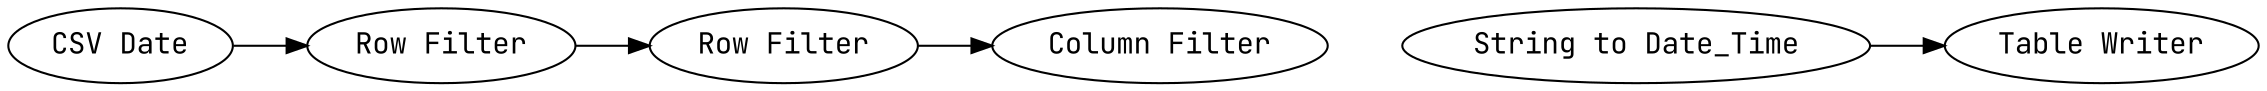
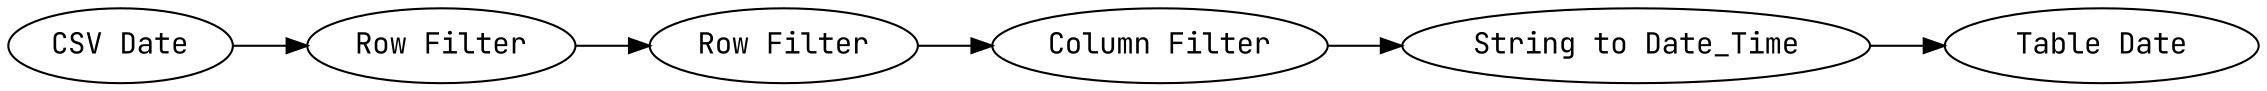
edge "Column Filter" -> "String to Date_Time": added
node "Table Writer": label "Table Writer" -> "Table Date"
